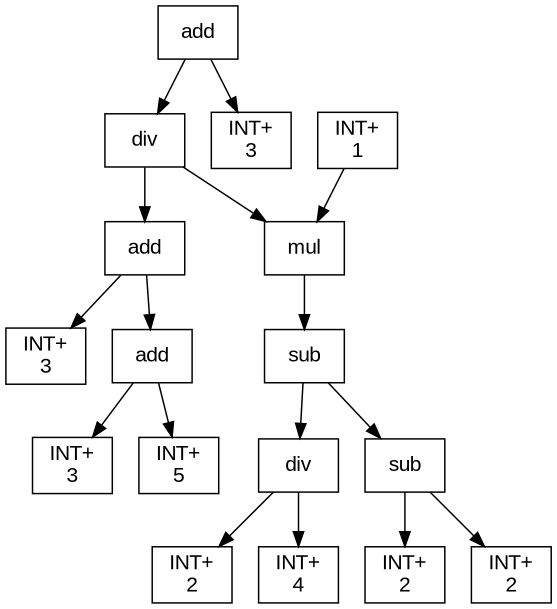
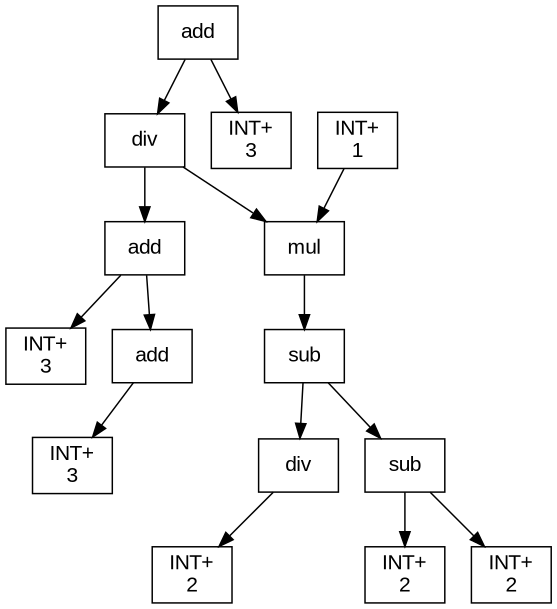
node "INT+ 5": removed
node "INT+ 4": removed
